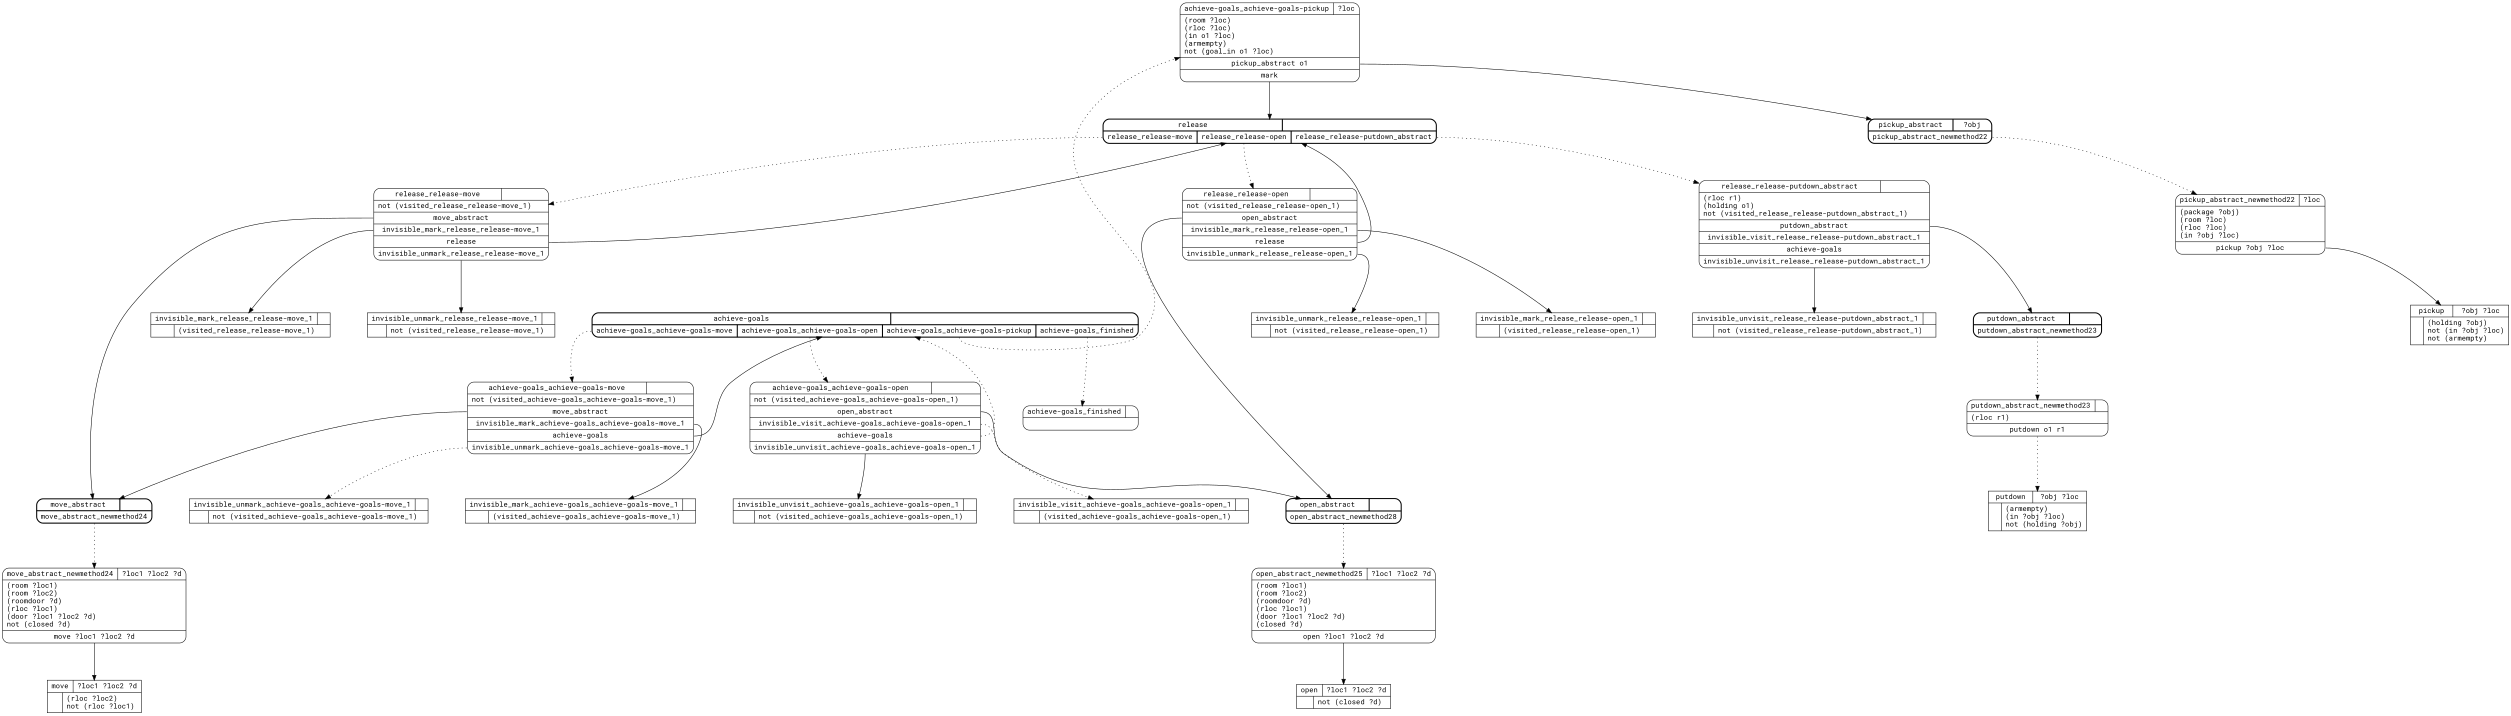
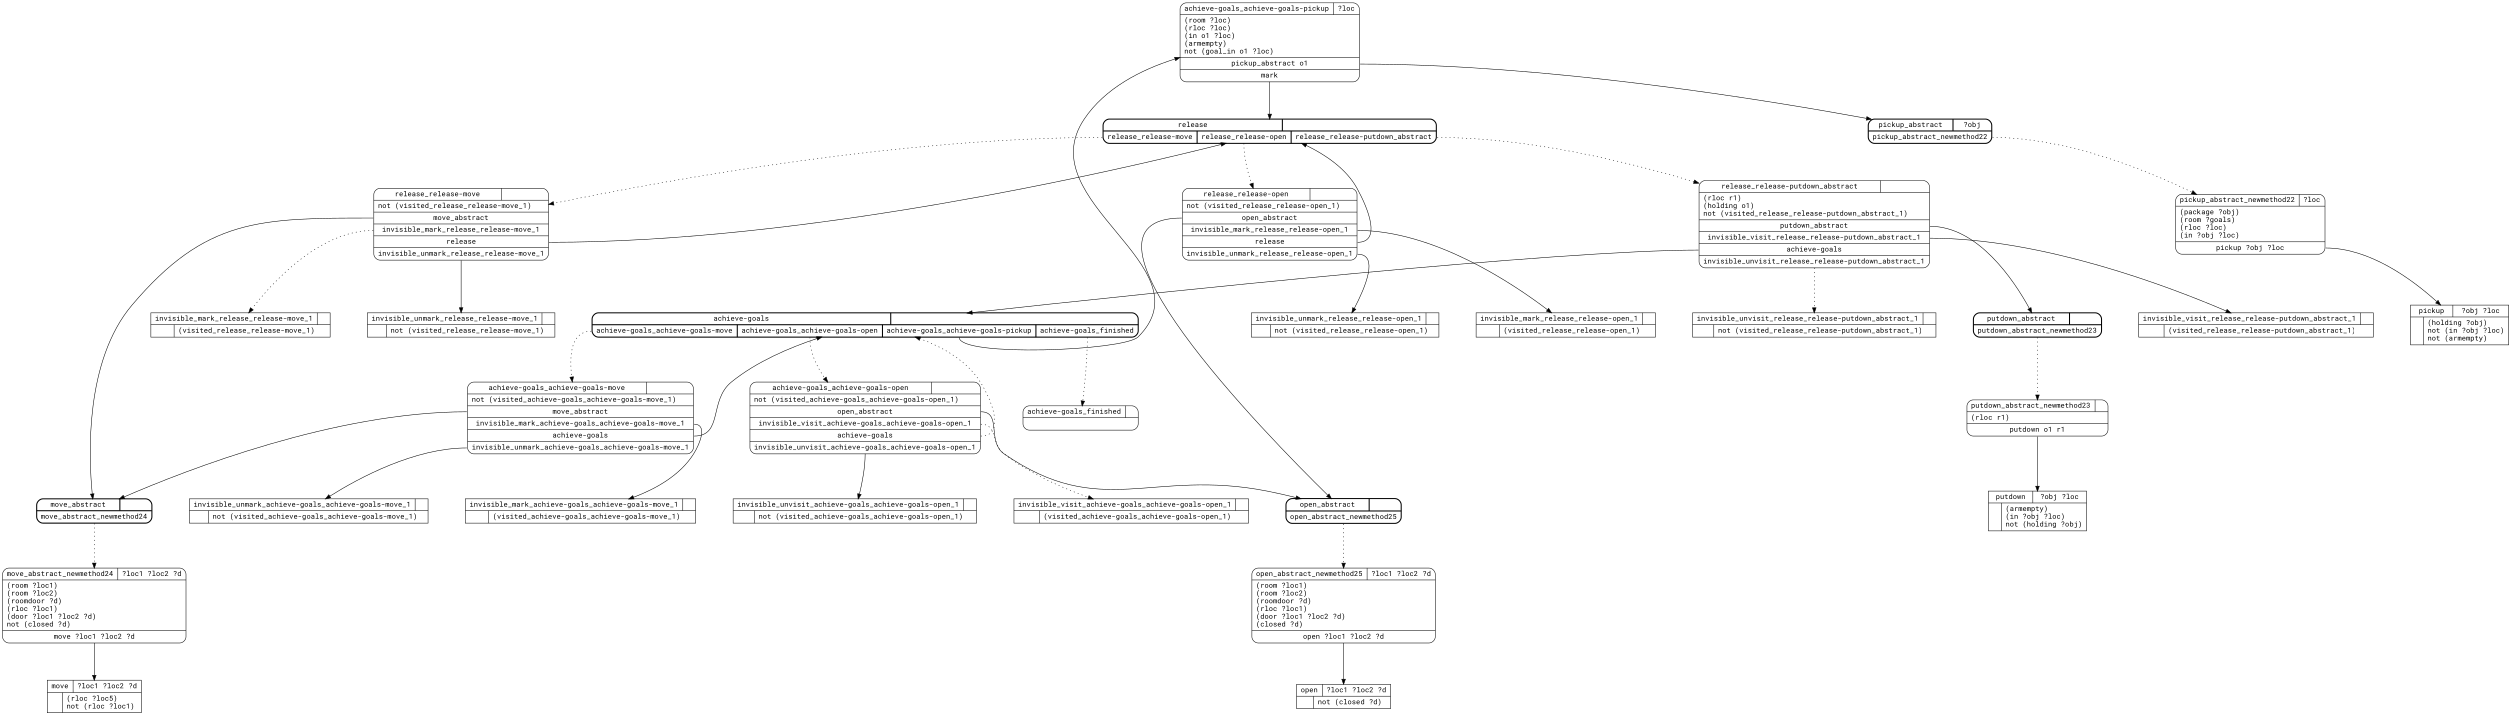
node "pickup_abstract_newmethod22": text "(room ?loc)" -> "(room ?goals)"
edge "release_release-move" -> "invisible_mark_release_release-move_1": style solid -> dotted
edge "achieve-goals" -> "achieve-goals_achieve-goals-pickup": style dotted -> solid
edge "release_release-putdown_abstract" -> "achieve-goals": added
edge "release_release-putdown_abstract" -> "invisible_unvisit_release_release-putdown_abstract_1": style solid -> dotted
node "invisible_visit_release_release-putdown_abstract_1": added
edge "putdown_abstract_newmethod23" -> "putdown": style dotted -> solid
edge "achieve-goals_achieve-goals-move" -> "invisible_unmark_achieve-goals_achieve-goals-move_1": style dotted -> solid
node "open_abstract": text "open_abstract_newmethod28" -> "open_abstract_newmethod25"
node "move": text "(rloc ?loc2)" -> "(rloc ?loc5)"
